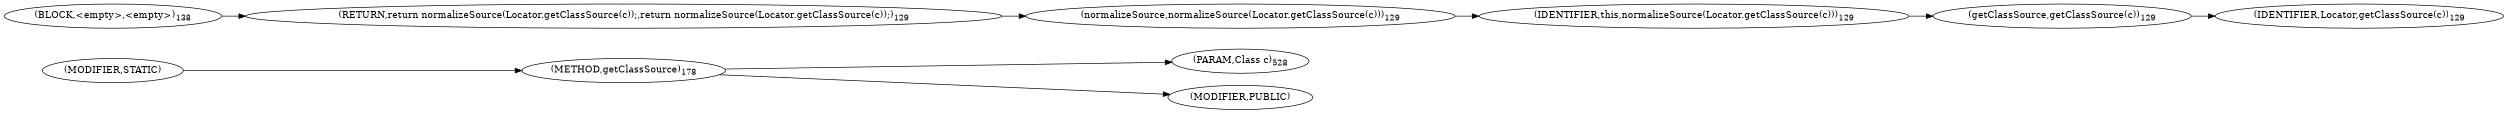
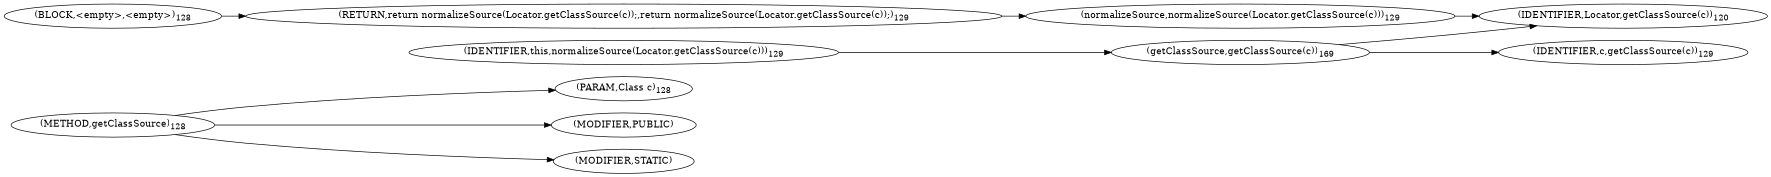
node "(BLOCK,<empty>,<empty>)": text "138" -> "128"
node "(getClassSource,getClassSource(c))": text "129" -> "169"
node "(IDENTIFIER,Locator,getClassSource(c))": text "129" -> "120"
edge "(normalizeSource,normalizeSource(Locator.getClassSource(c)))" -> "(IDENTIFIER,this,normalizeSource(Locator.getClassSource(c)))": now "(normalizeSource,normalizeSource(Locator.getClassSource(c)))" -> "(IDENTIFIER,Locator,getClassSource(c))"
node "(IDENTIFIER,c,getClassSource(c))": added
node "(PARAM,Class c)": text "528" -> "128"
node "(METHOD,getClassSource)": text "178" -> "128"
edge "(MODIFIER,STATIC)" -> "(METHOD,getClassSource)": reversed
